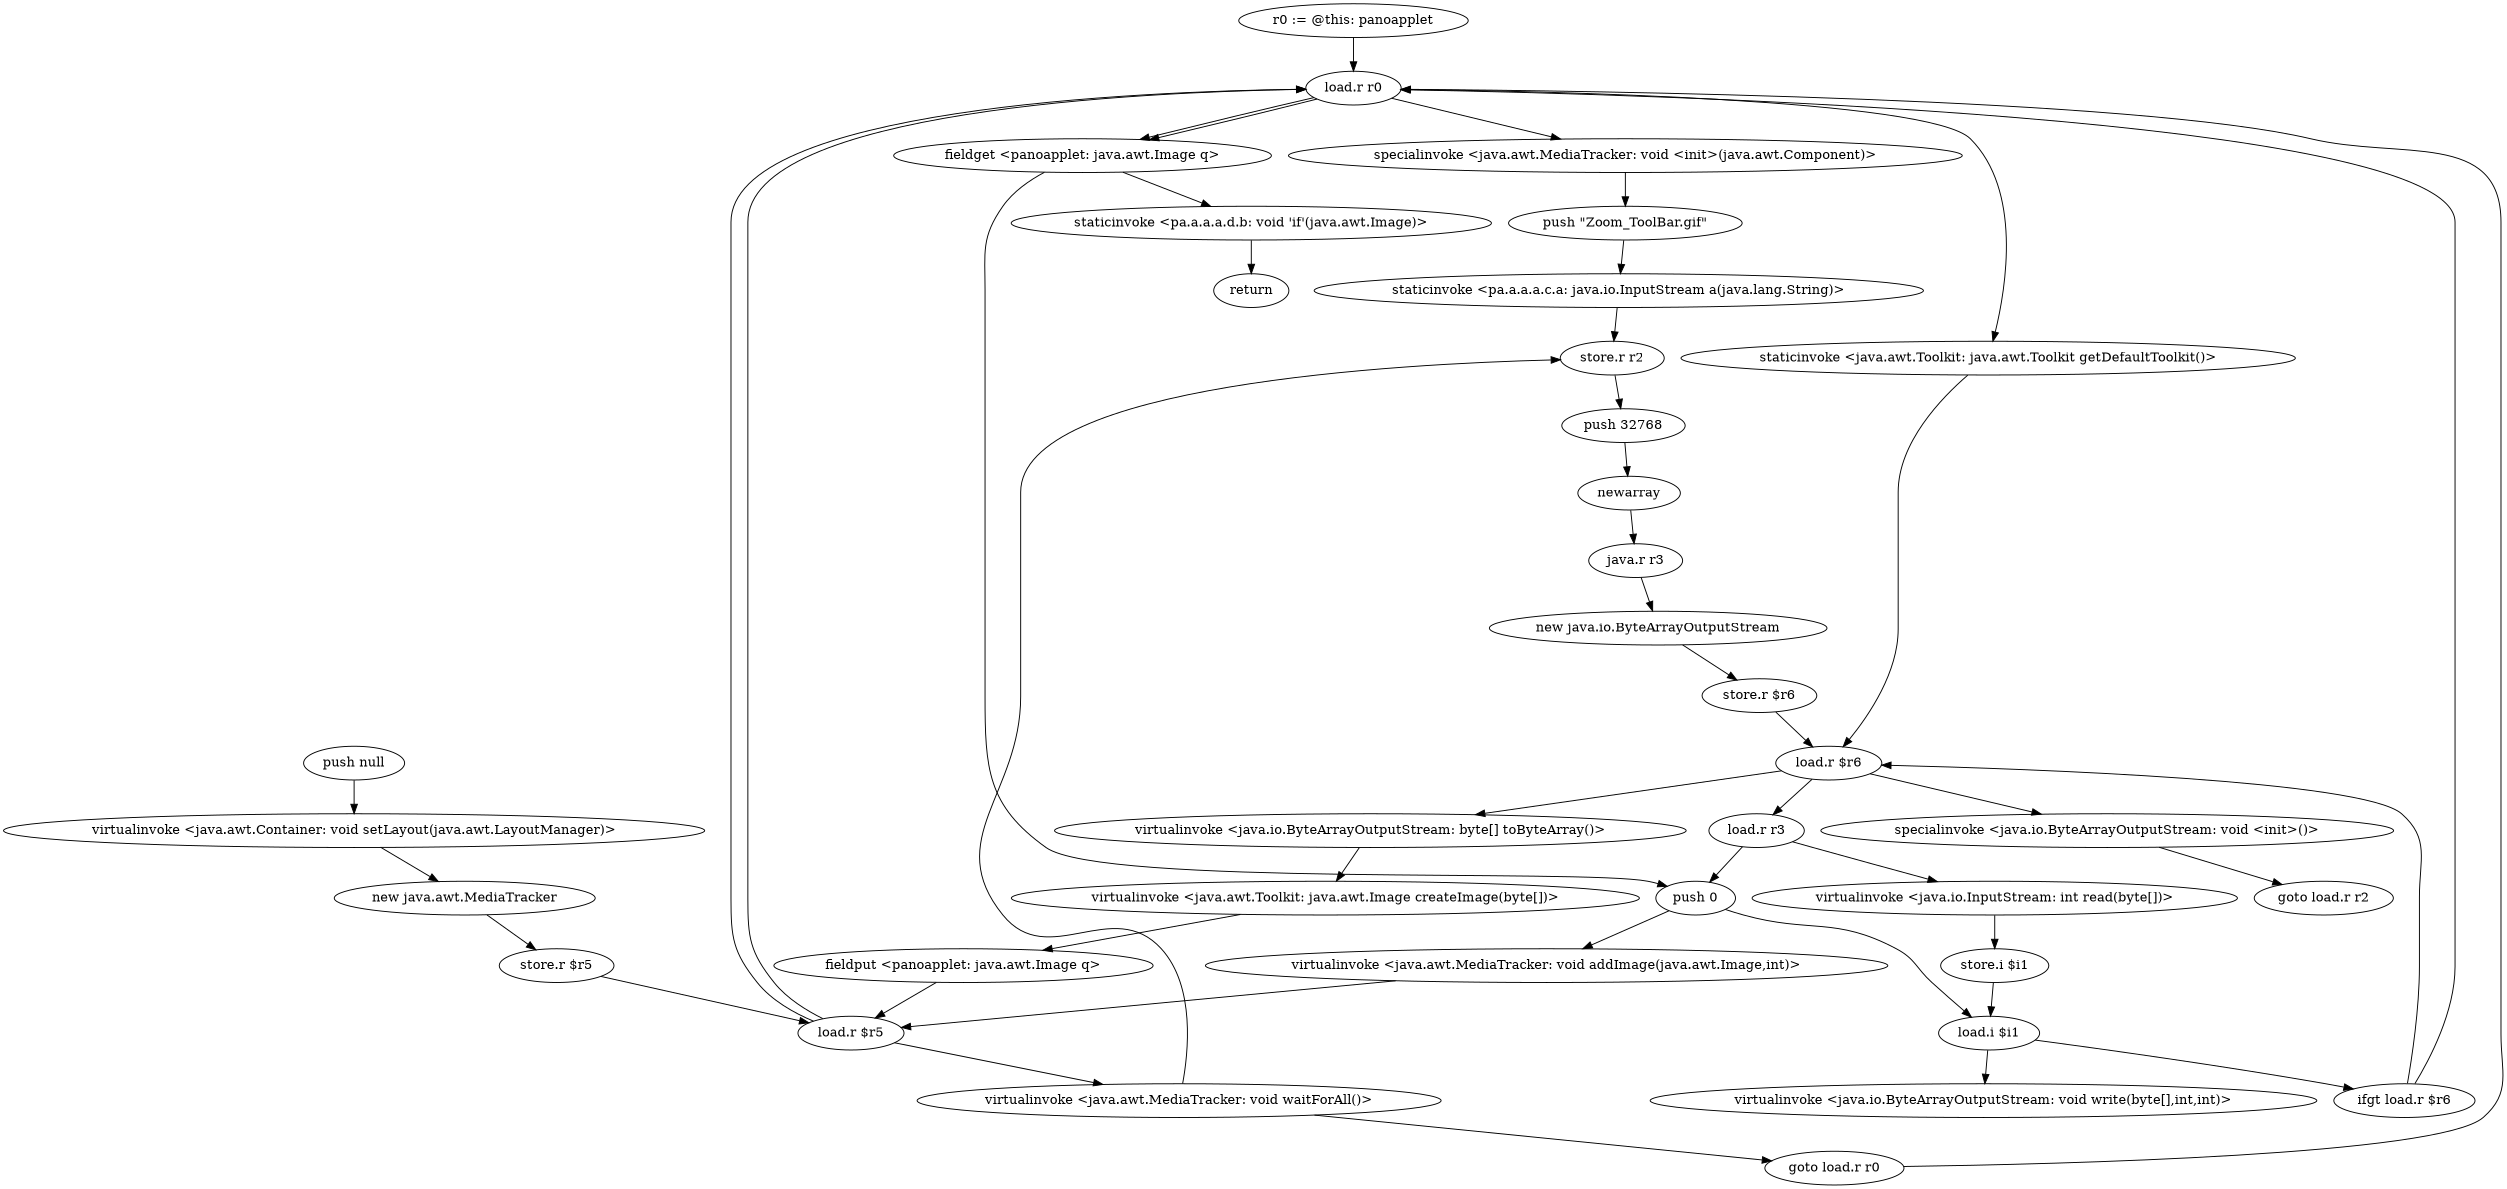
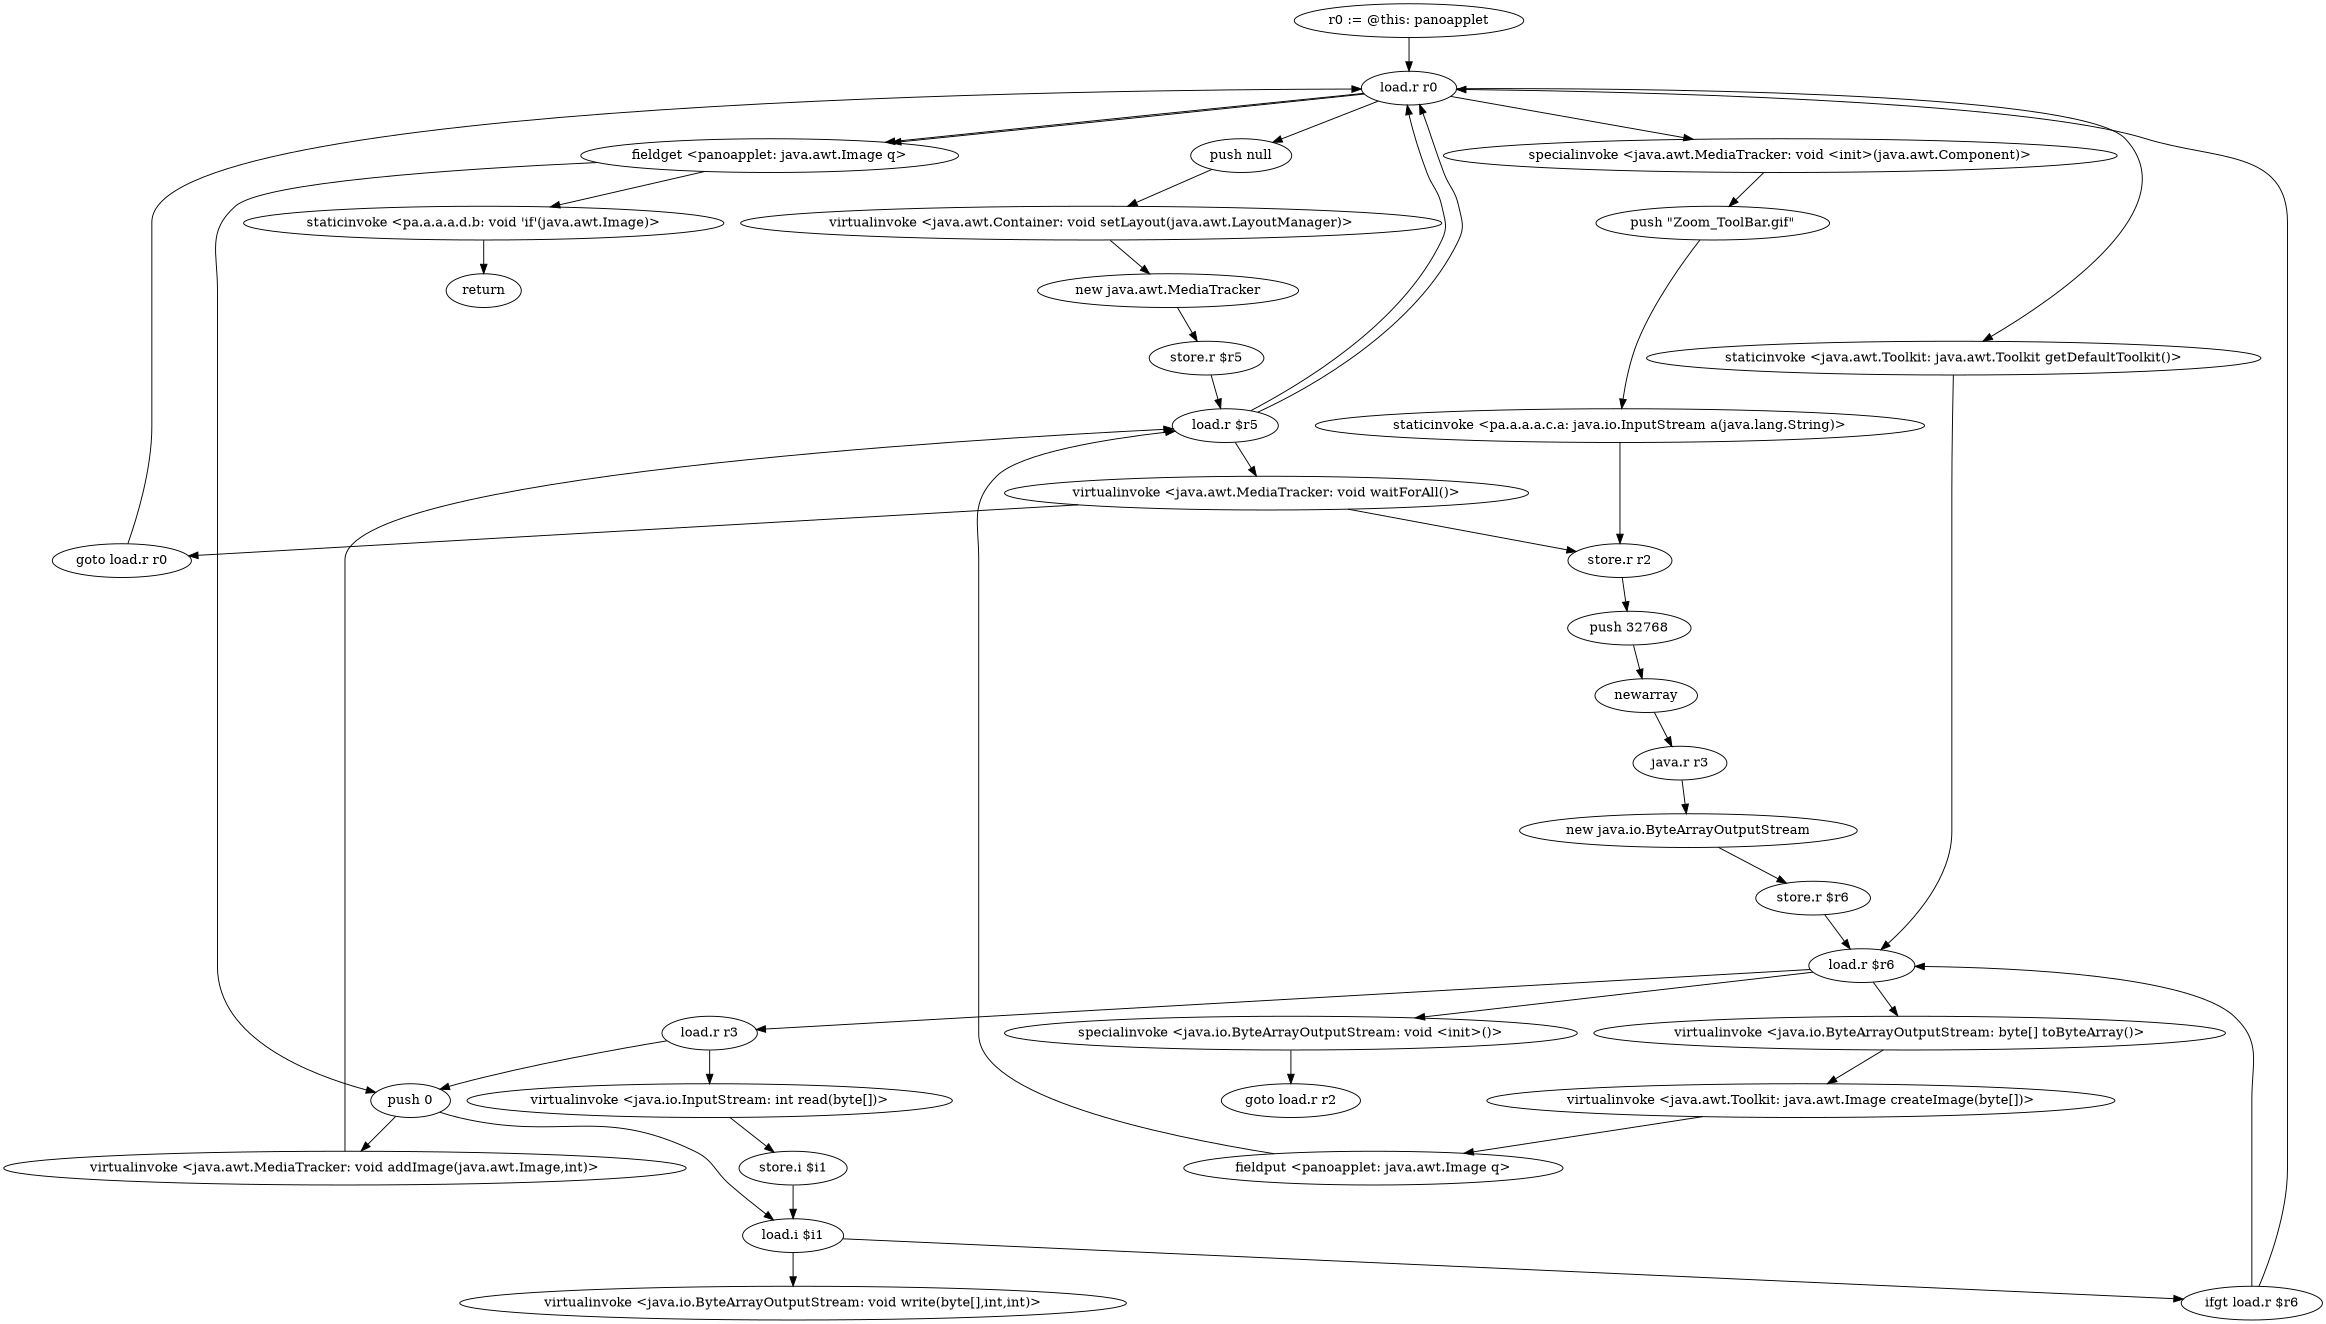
edge "load.r r0" -> "push null": added
